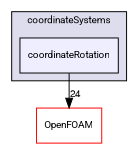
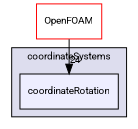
edge "coordinateRotation" -> "OpenFOAM": reversed
